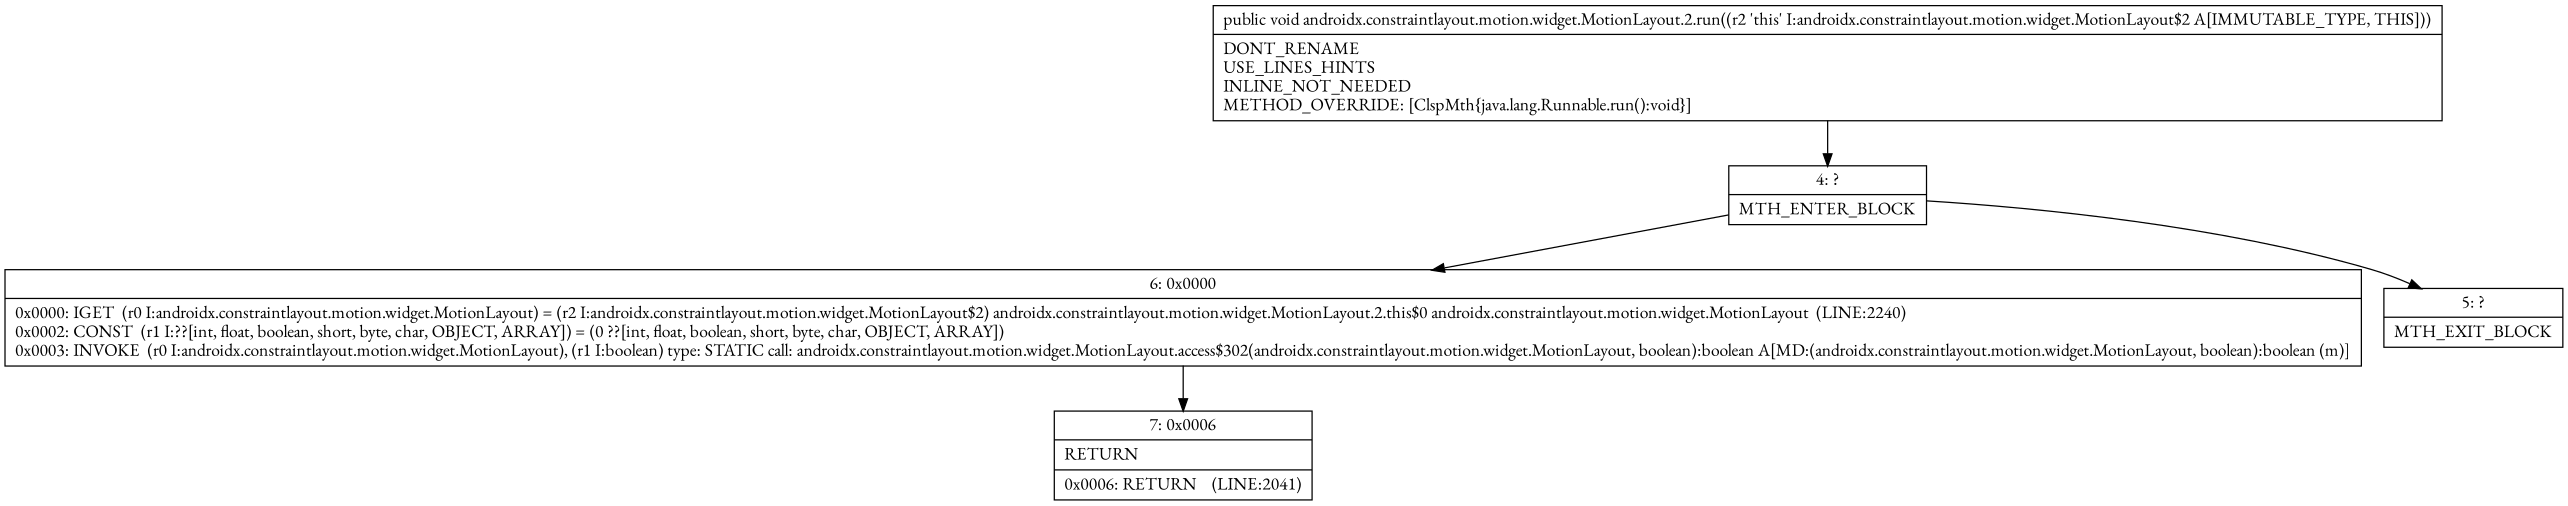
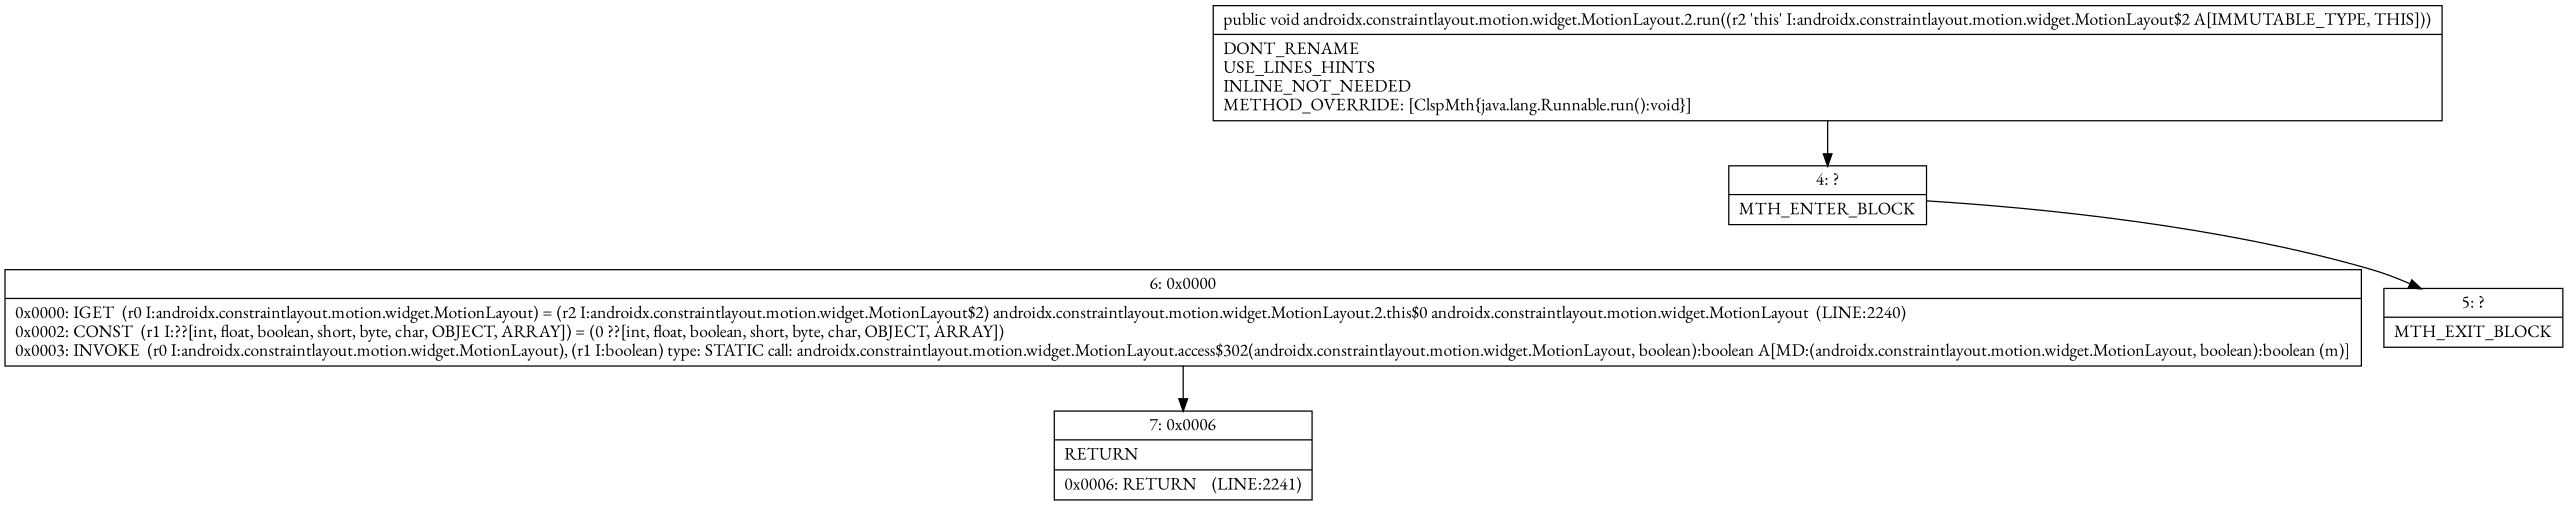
edge "4: ?" -> "6: 0x0000": removed
node "7: 0x0006": text "0x0006: RETURN    (LINE:2041)" -> "0x0006: RETURN    (LINE:2241)"
